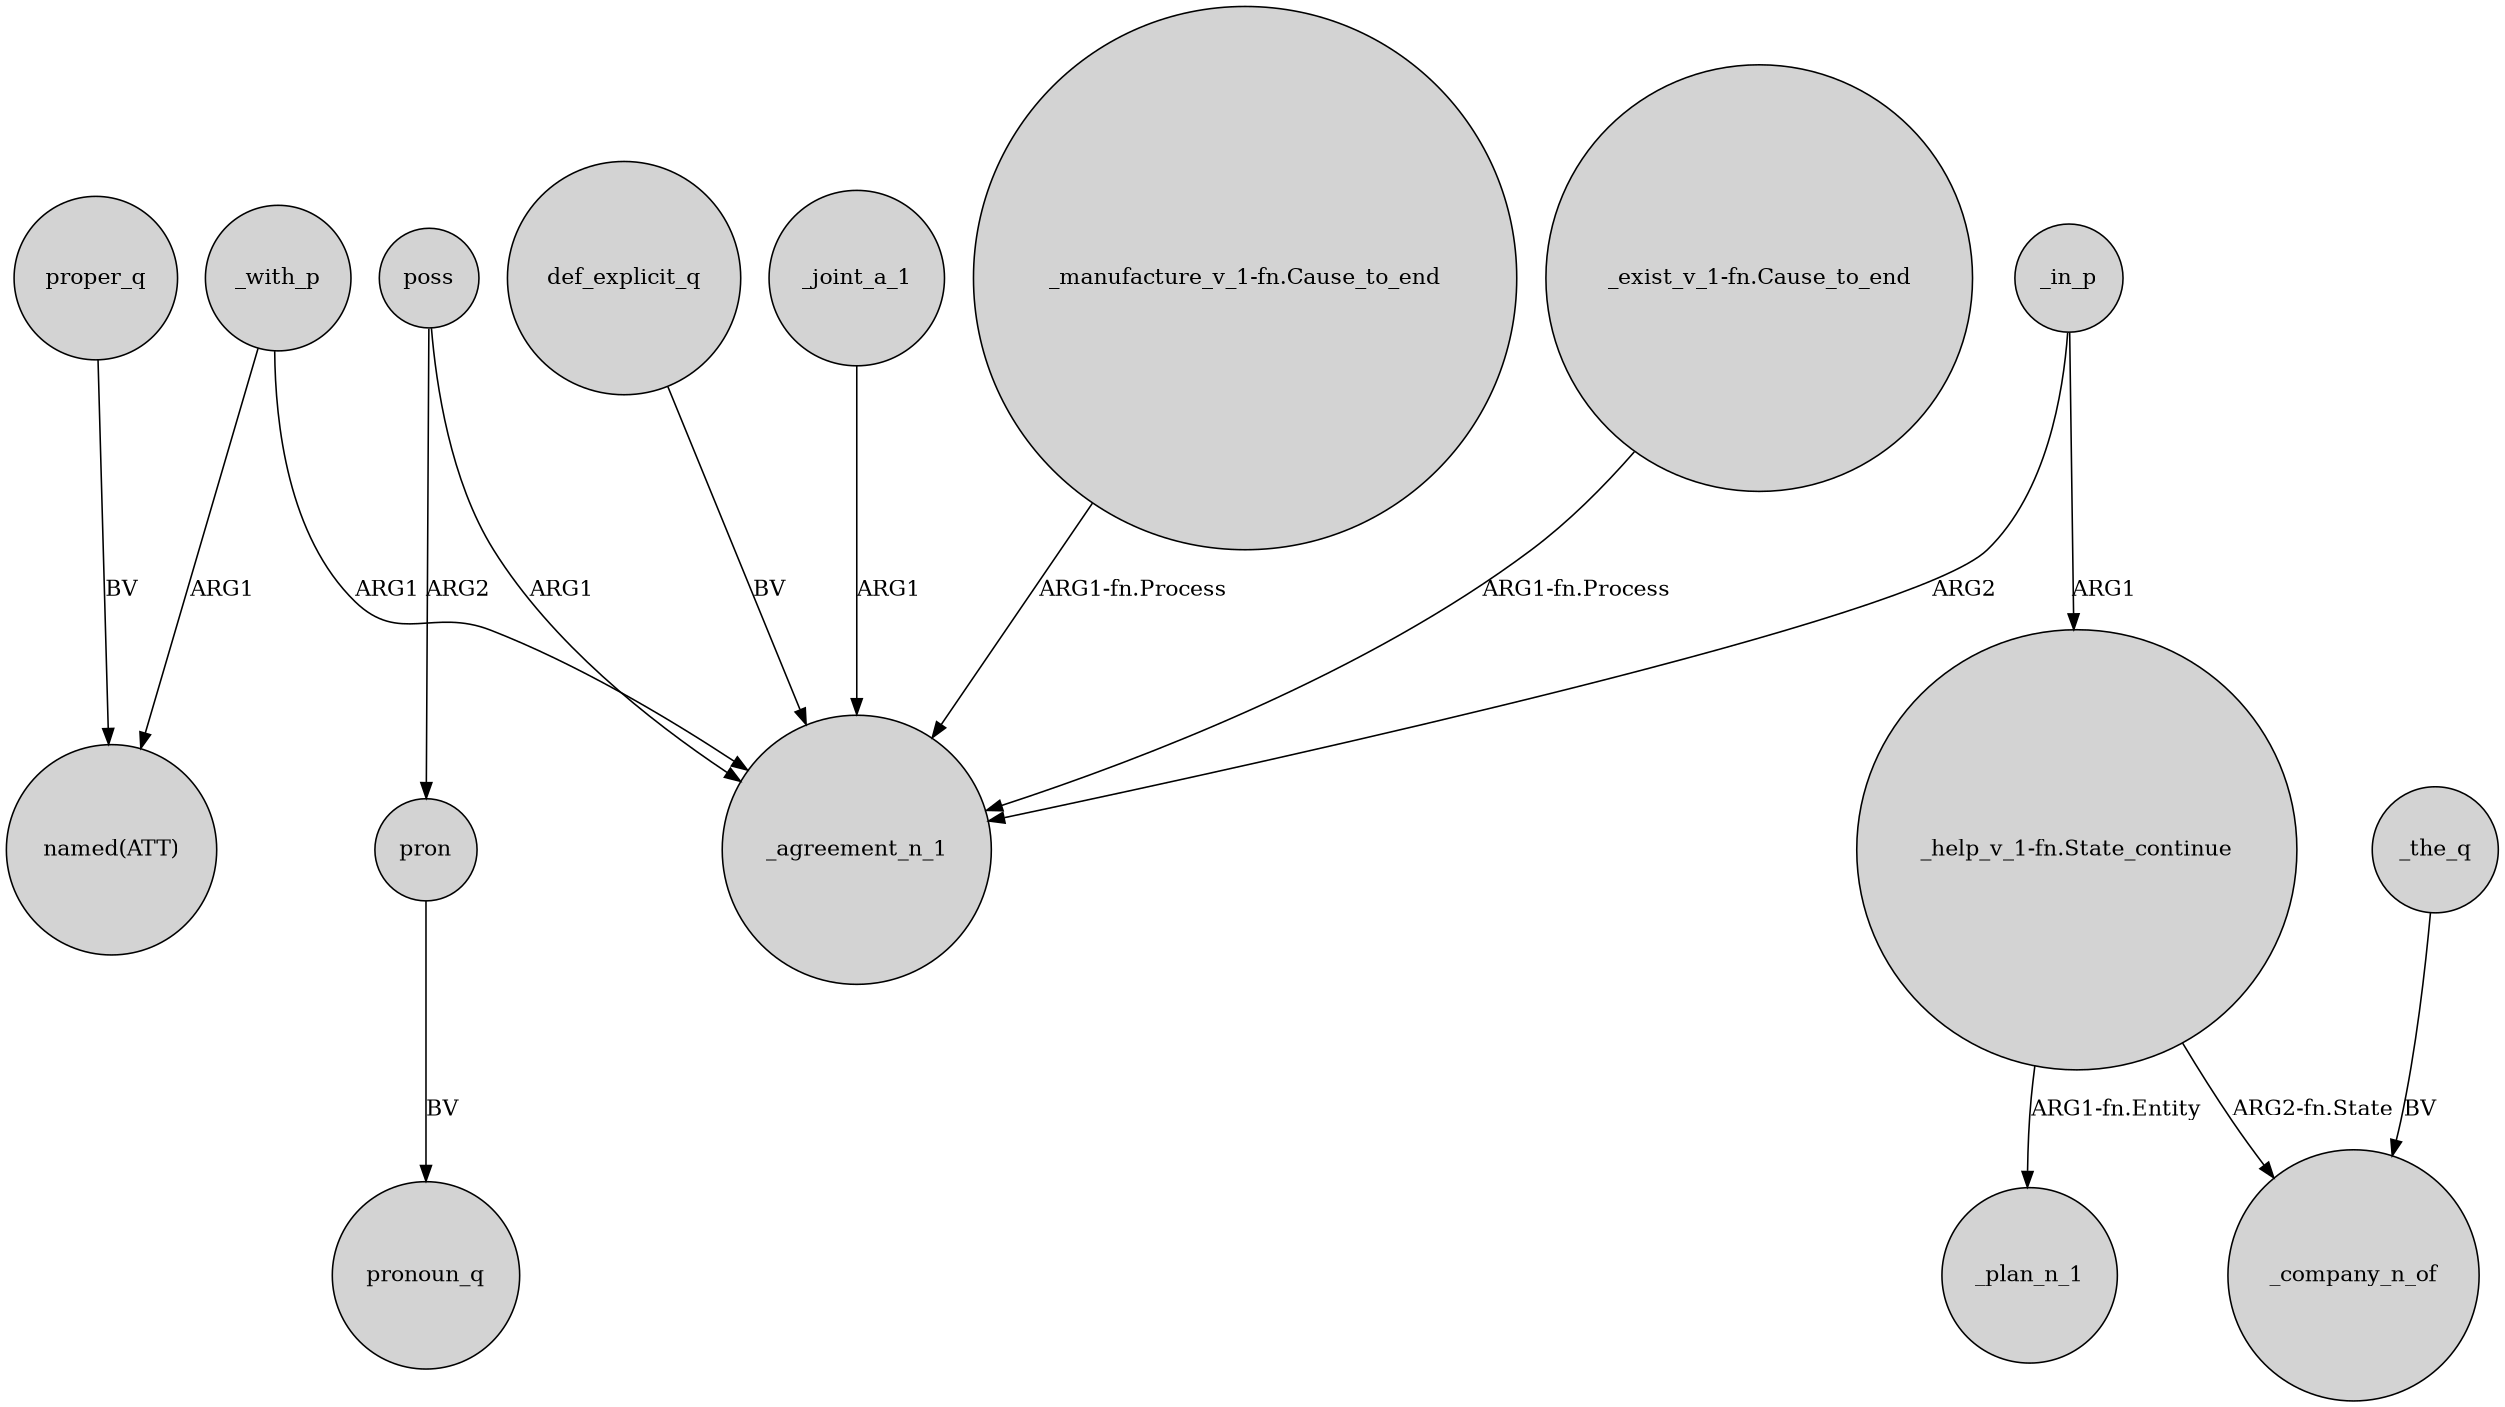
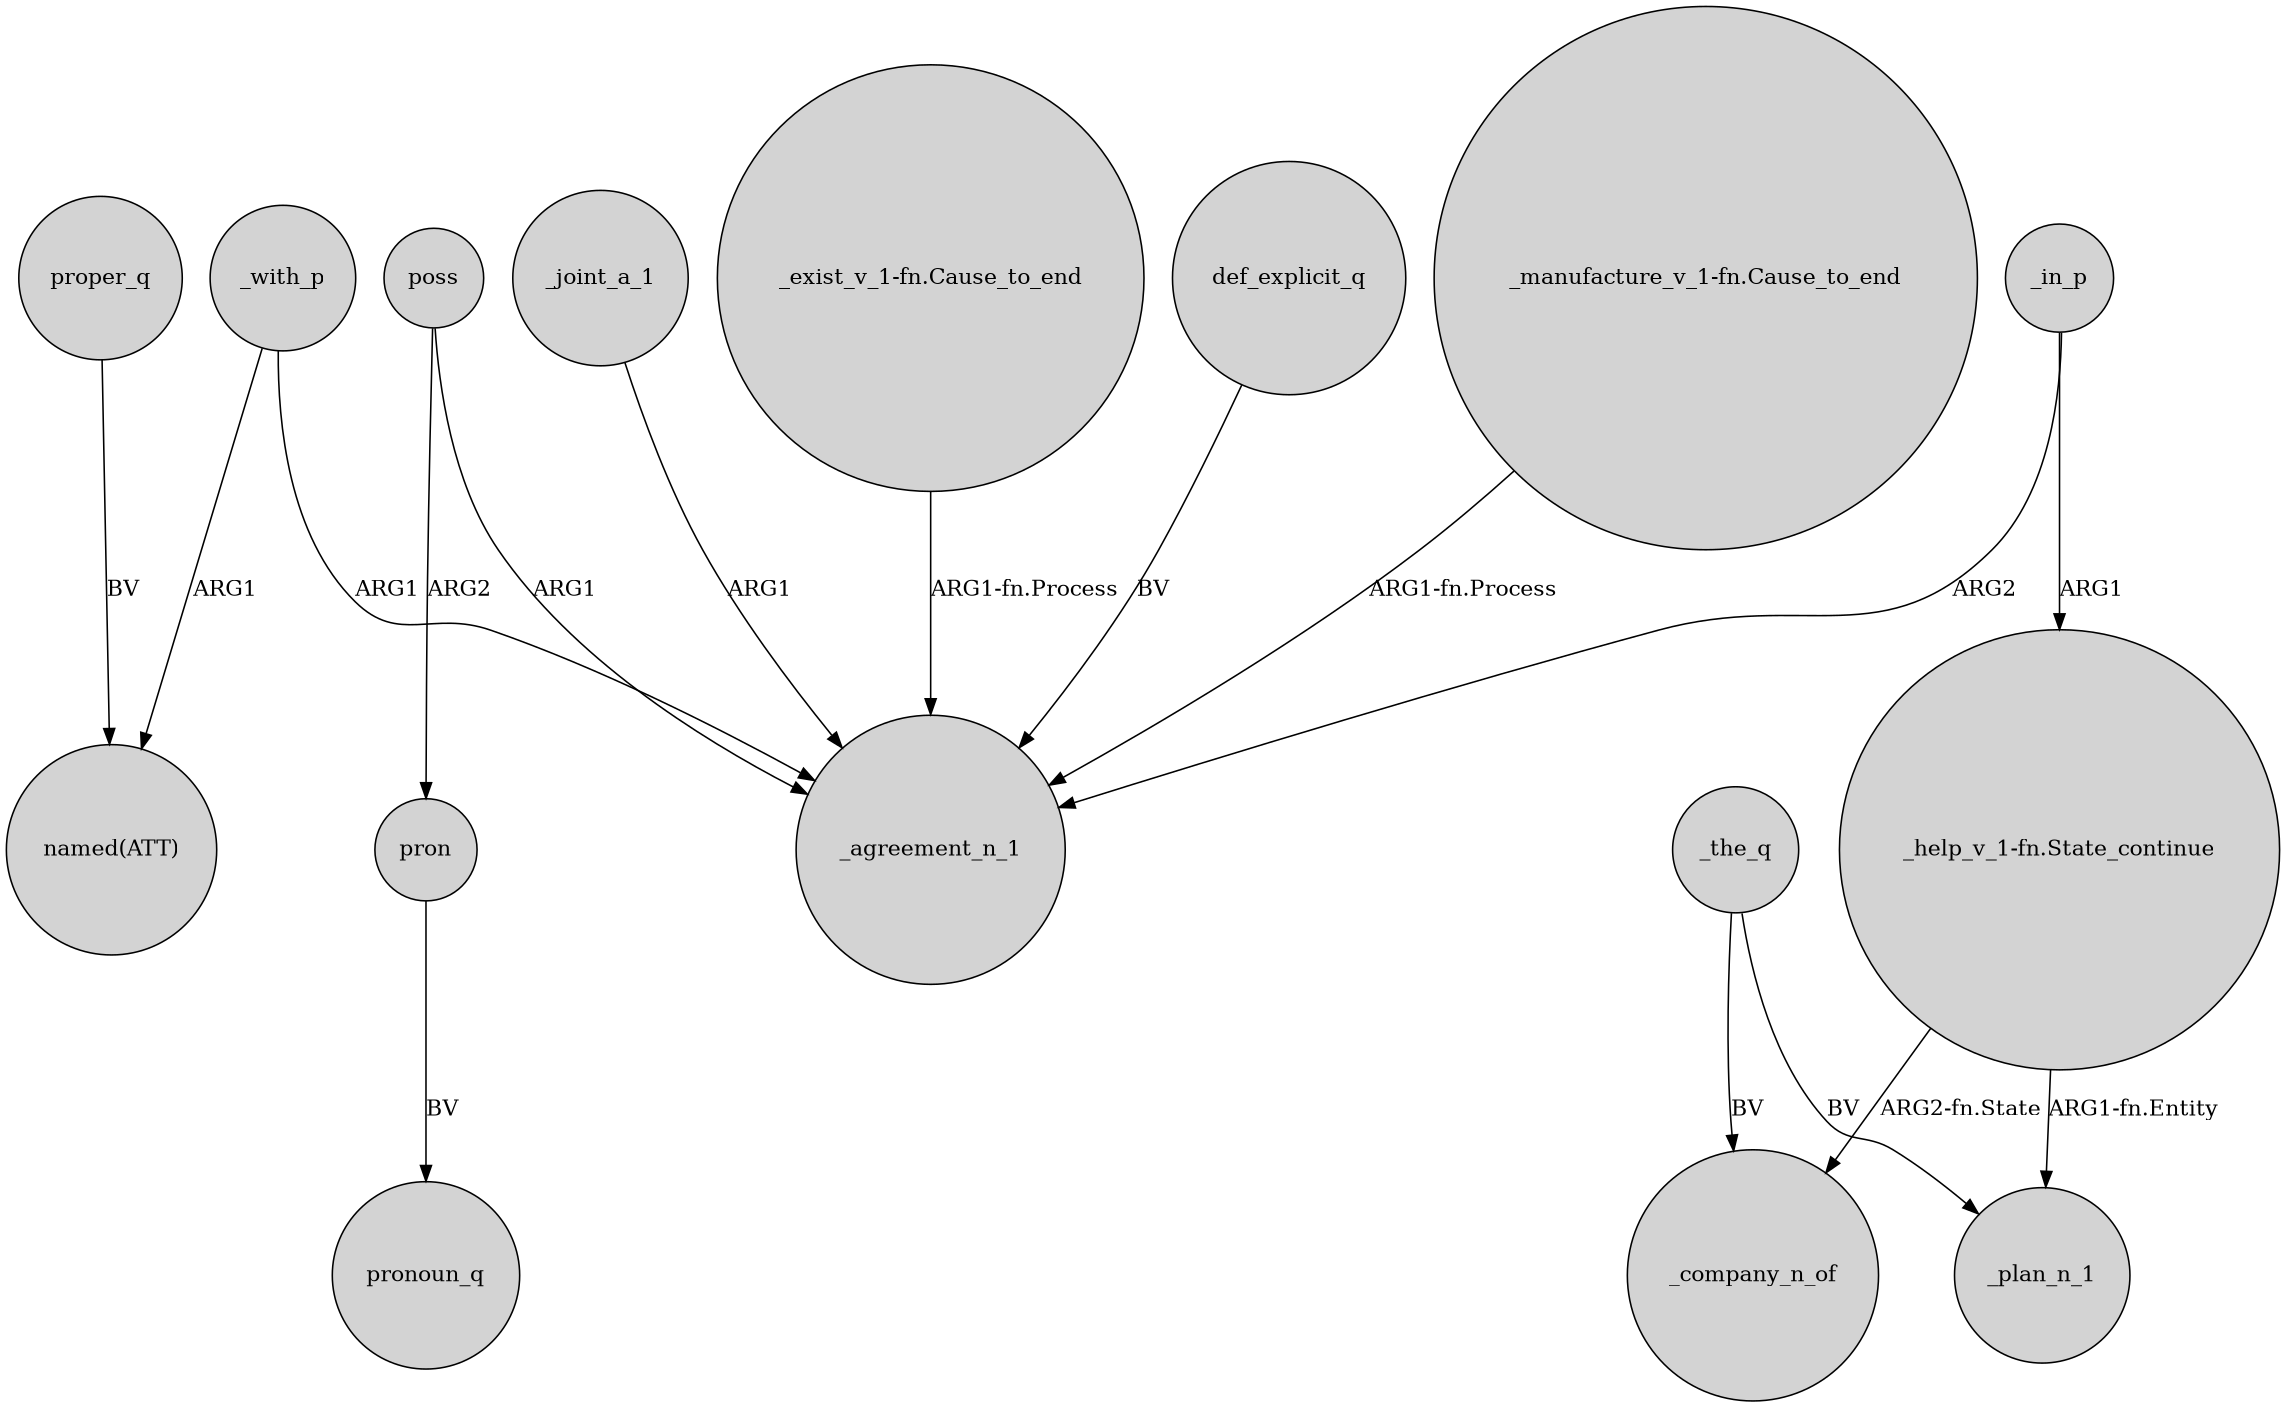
edge "_the_q" -> "_plan_n_1": added, label "BV"
